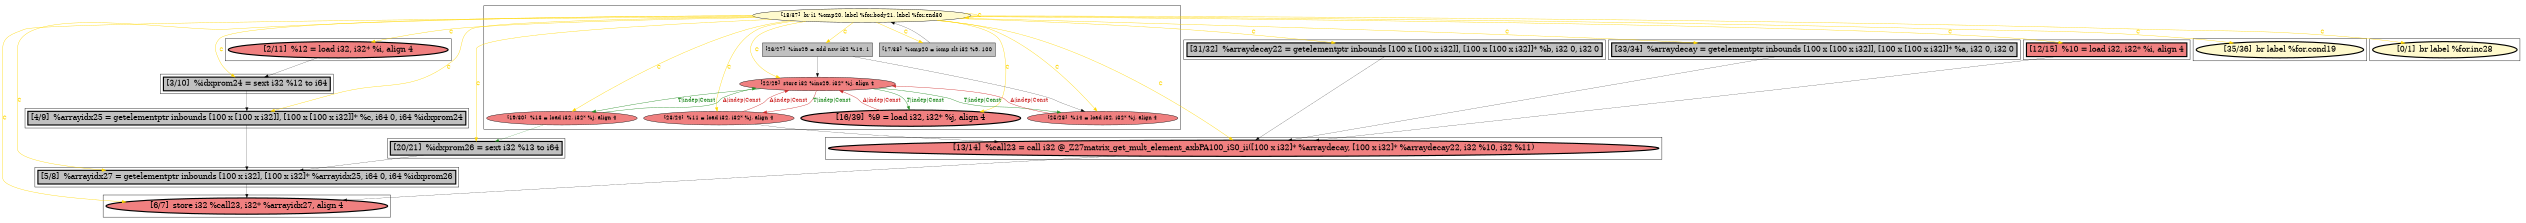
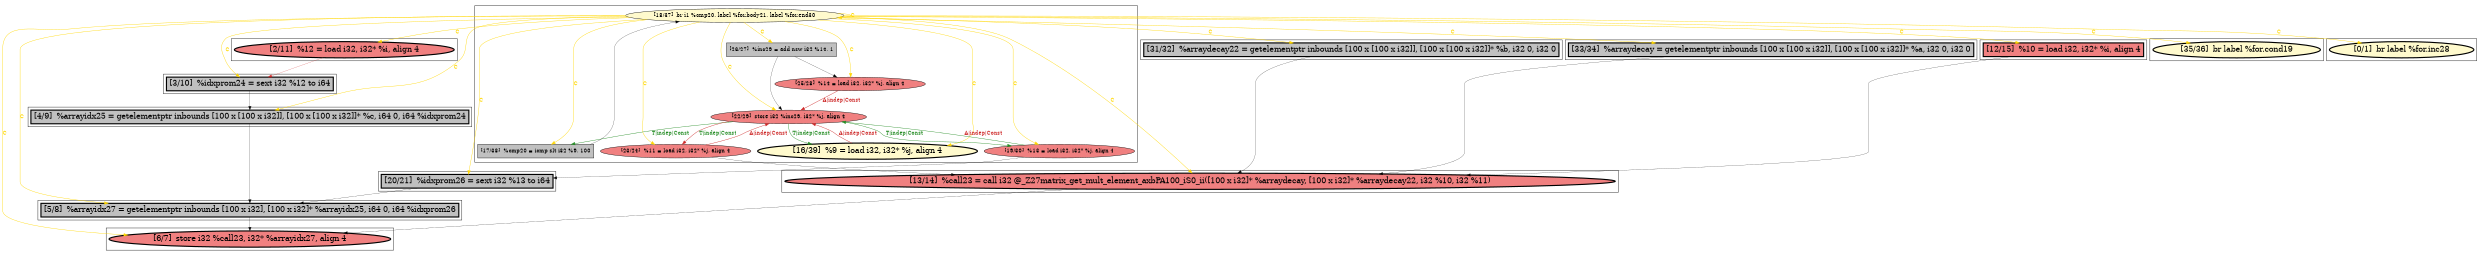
edge "[2/11]  %12 = load i32, i32* %i, align 4" -> "[3/10]  %idxprom24 = sext i32 %12 to i64": color black -> firebrick3
edge "[22/29]  store i32 %inc29, i32* %j, align 4" -> "[25/28]  %14 = load i32, i32* %j, align 4": now "[22/29]  store i32 %inc29, i32* %j, align 4" -> "[17/38]  %cmp20 = icmp slt i32 %9, 100"
node "[16/39]  %9 = load i32, i32* %j, align 4": fillcolor lightcoral -> lemonchiffon
edge "[19/30]  %13 = load i32, i32* %j, align 4" -> "[20/21]  %idxprom26 = sext i32 %13 to i64": color forestgreen -> black
